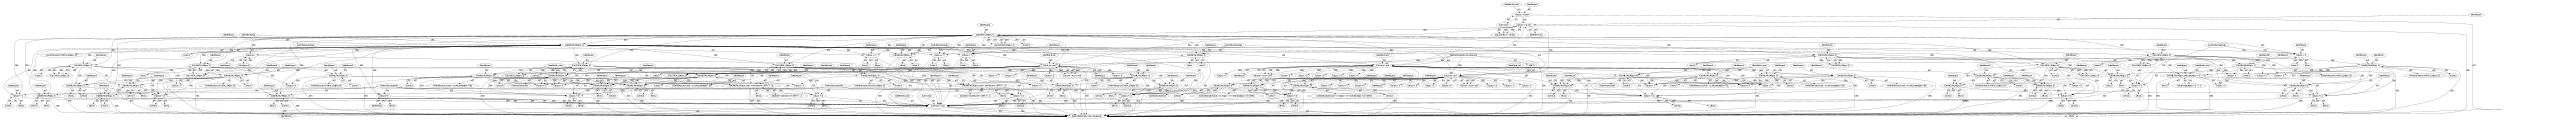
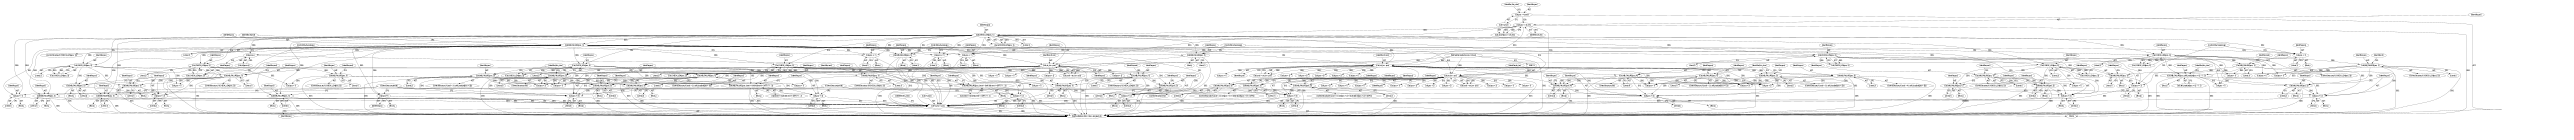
node "(MethodParameterIn,size_t break_len)": label "(MethodParameterIn,size_t break_len)" -> "(MethodParameterIn,size_t str_len)"
